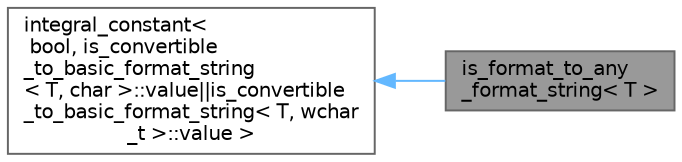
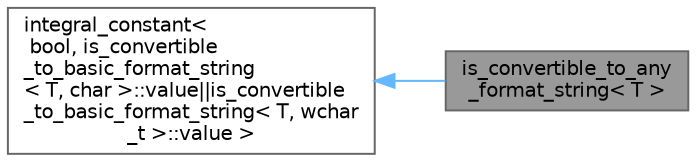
node "is_format_to_any _format_string< T >": label "is_format_to_any _format_string< T >" -> "is_convertible_to_any _format_string< T >"
